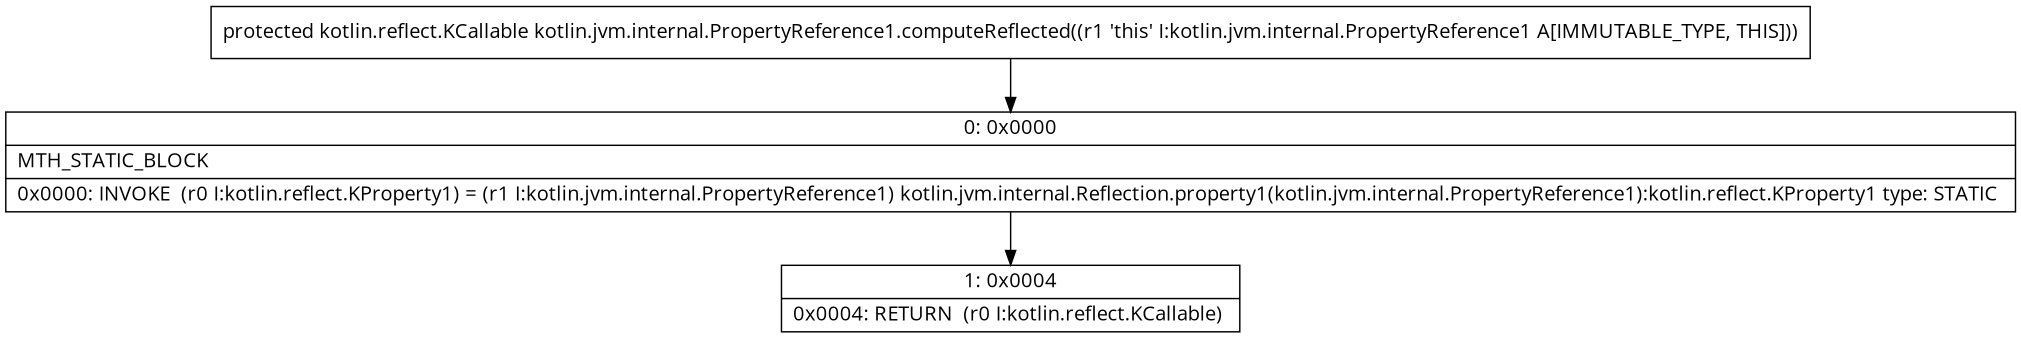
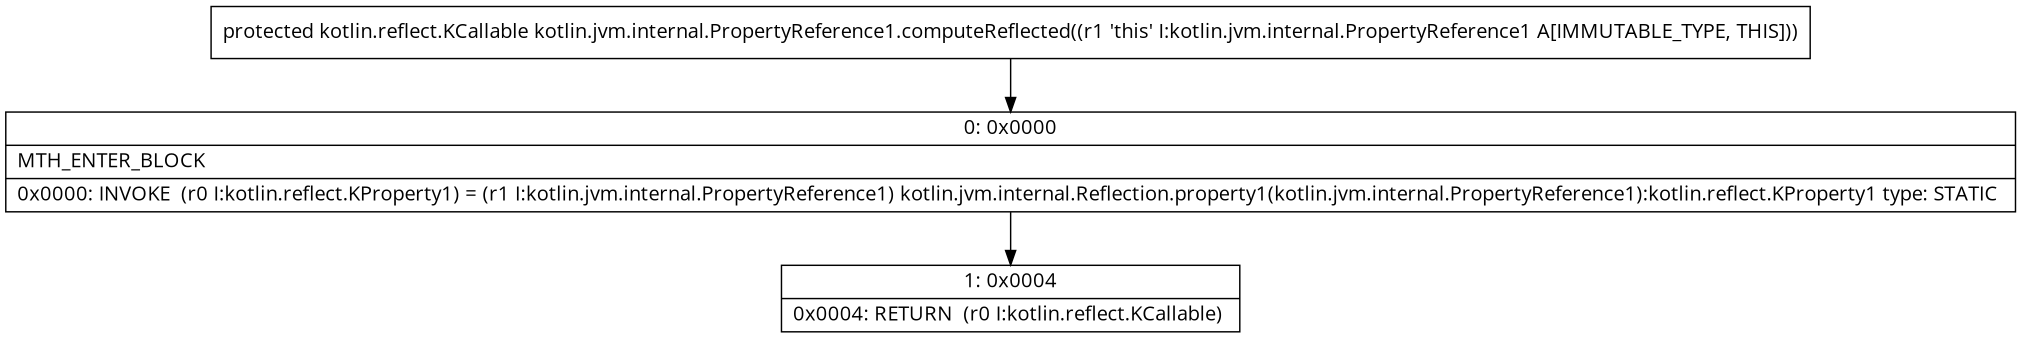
node "0: 0x0000": text "MTH_STATIC_BLOCK" -> "MTH_ENTER_BLOCK"
